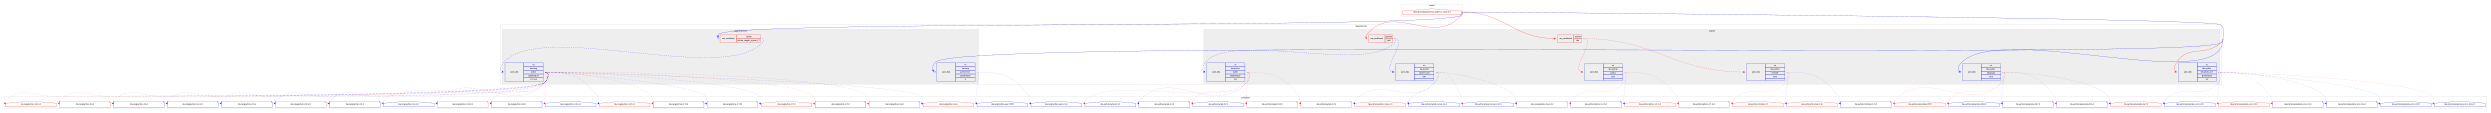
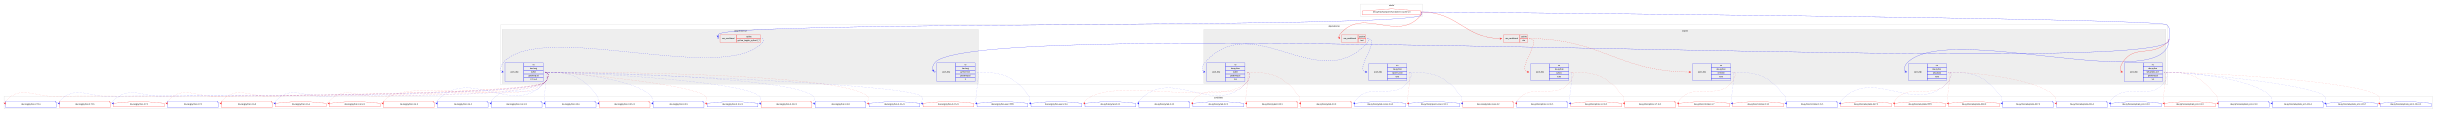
node "dev-python/pytest-runner-4.0": removed
node "dev-python/setuptools-40.8.0": color blue -> red
